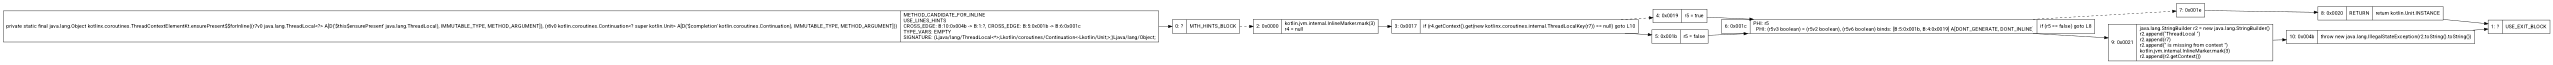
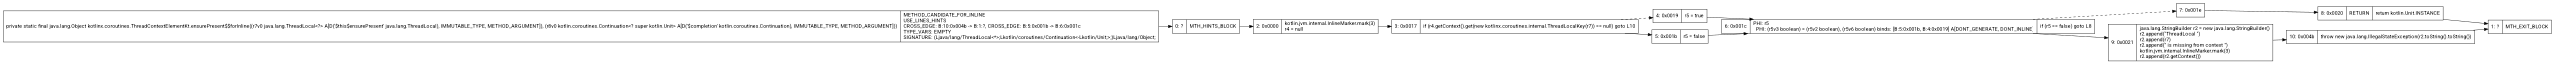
edge "0: ?" -> "2: 0x0000": style dashed -> solid
node "1: ?": text "USE_EXIT_BLOCK" -> "MTH_EXIT_BLOCK"
